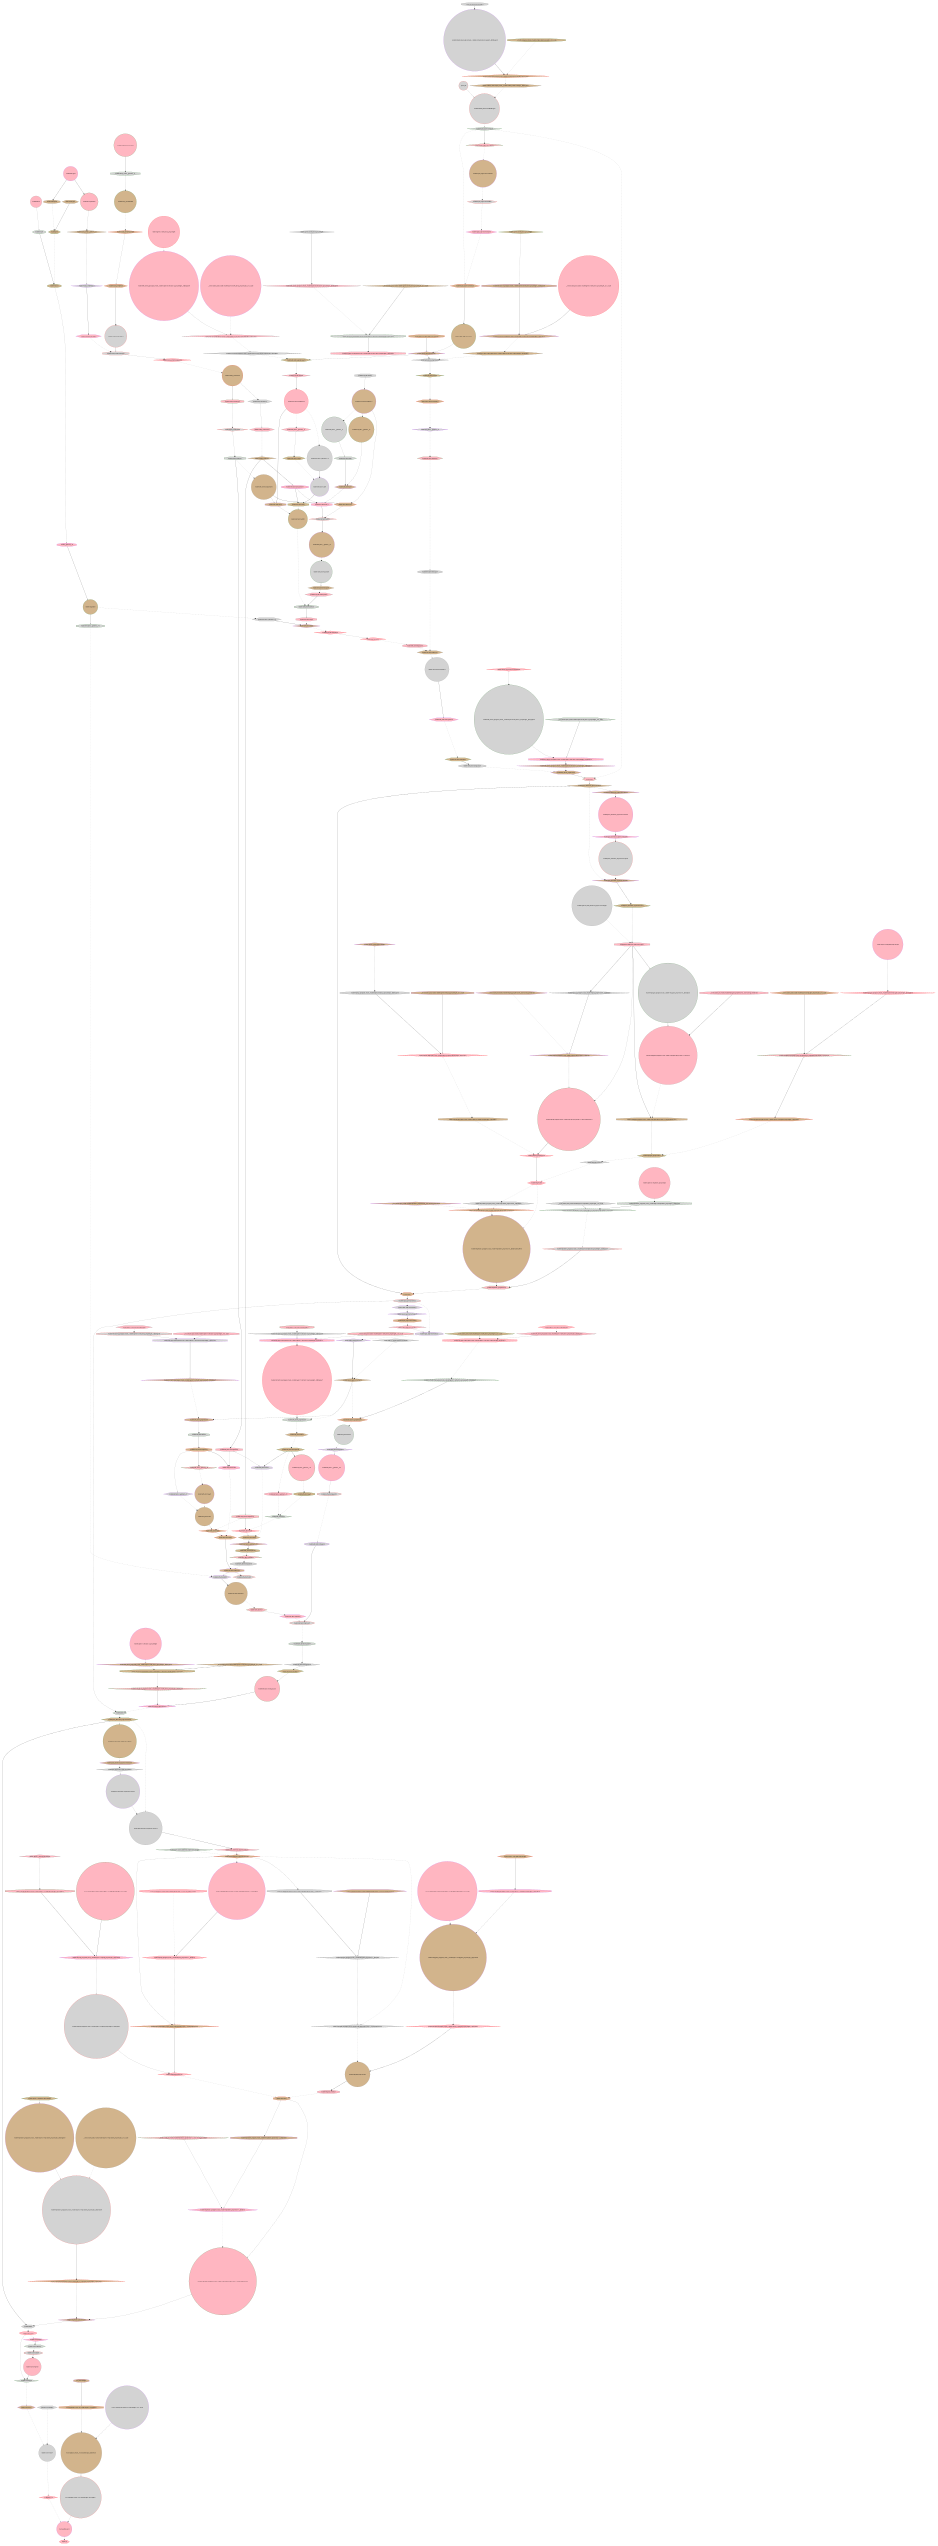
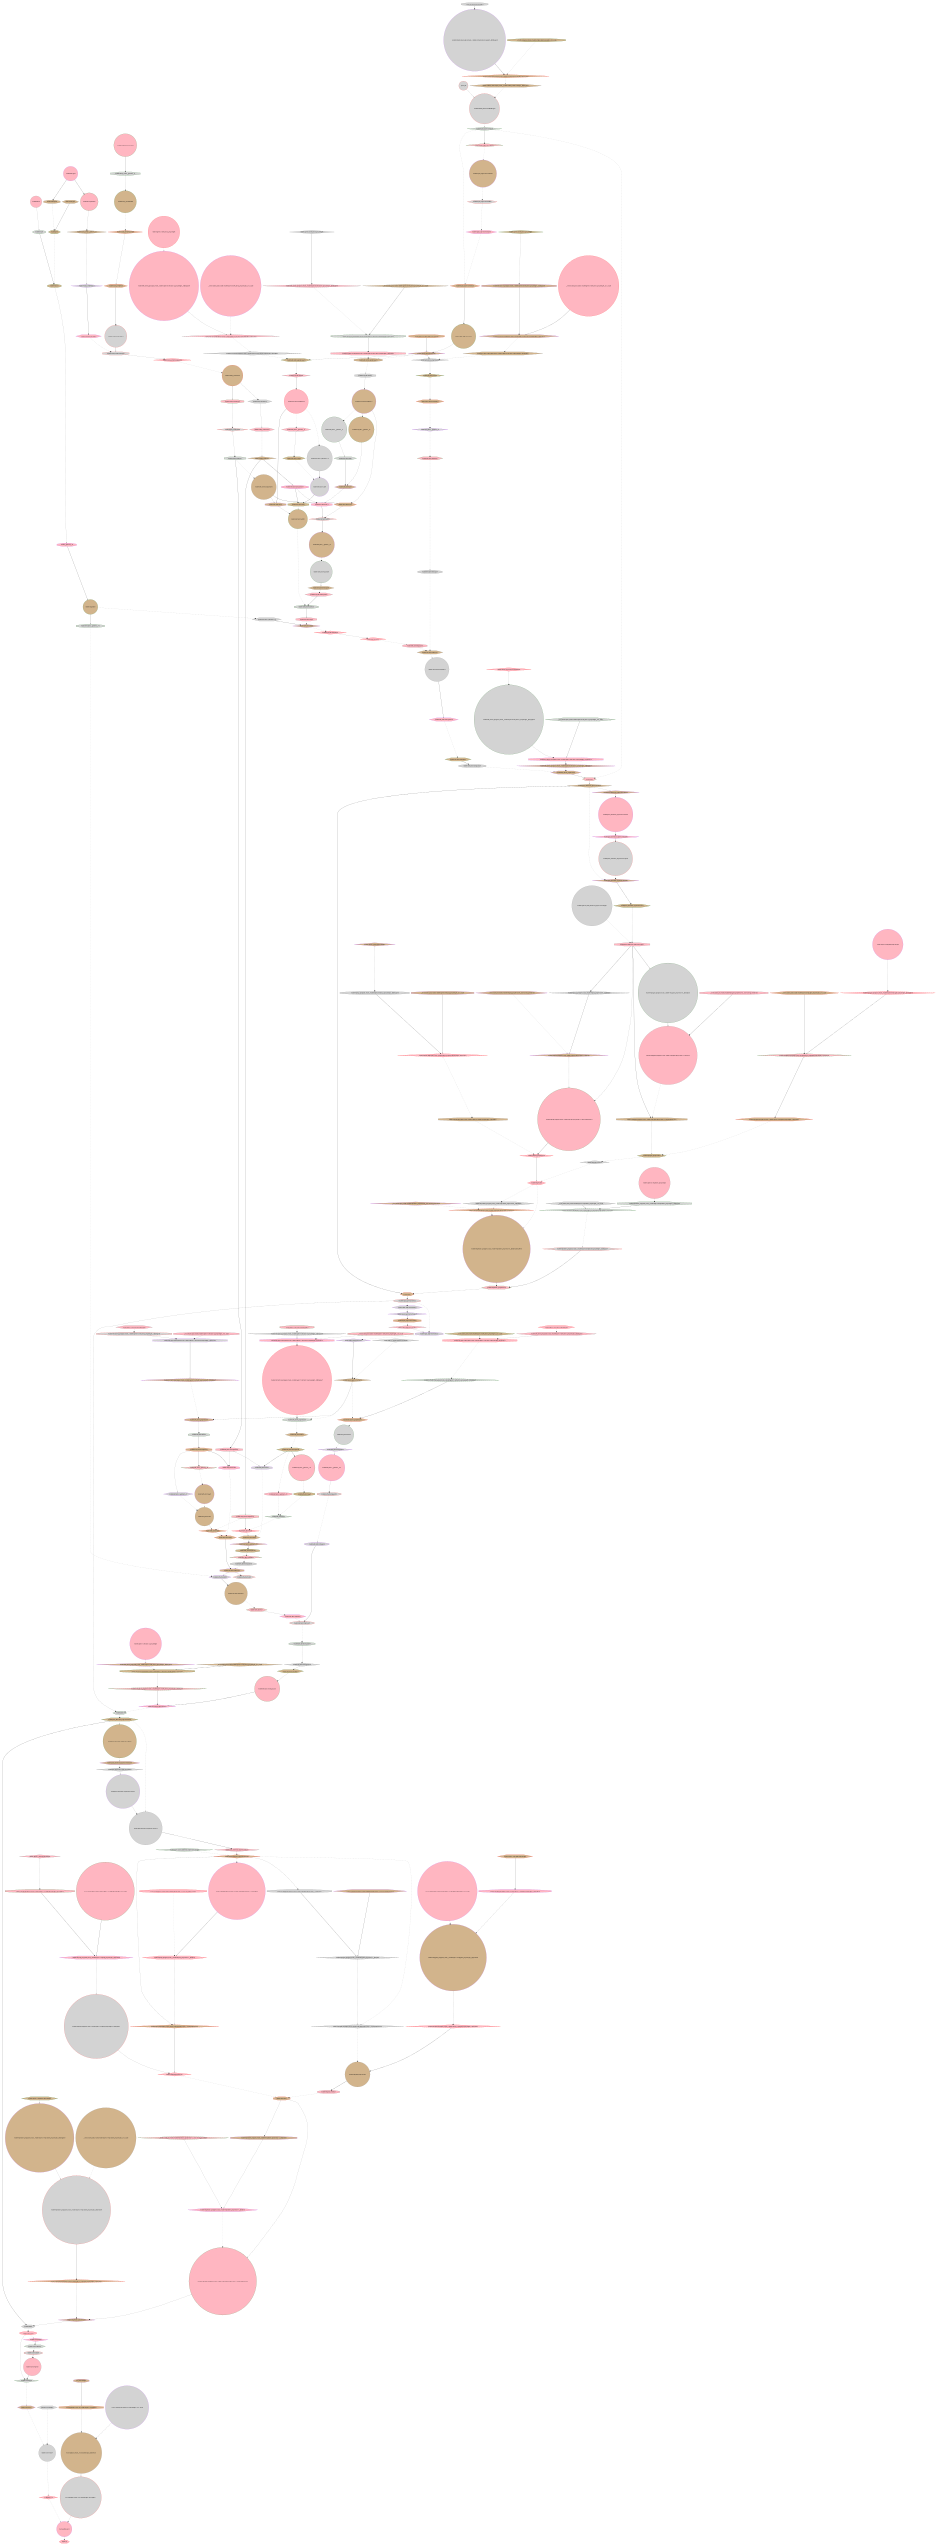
node "model/self_attn/k_proj/linear/0": added
